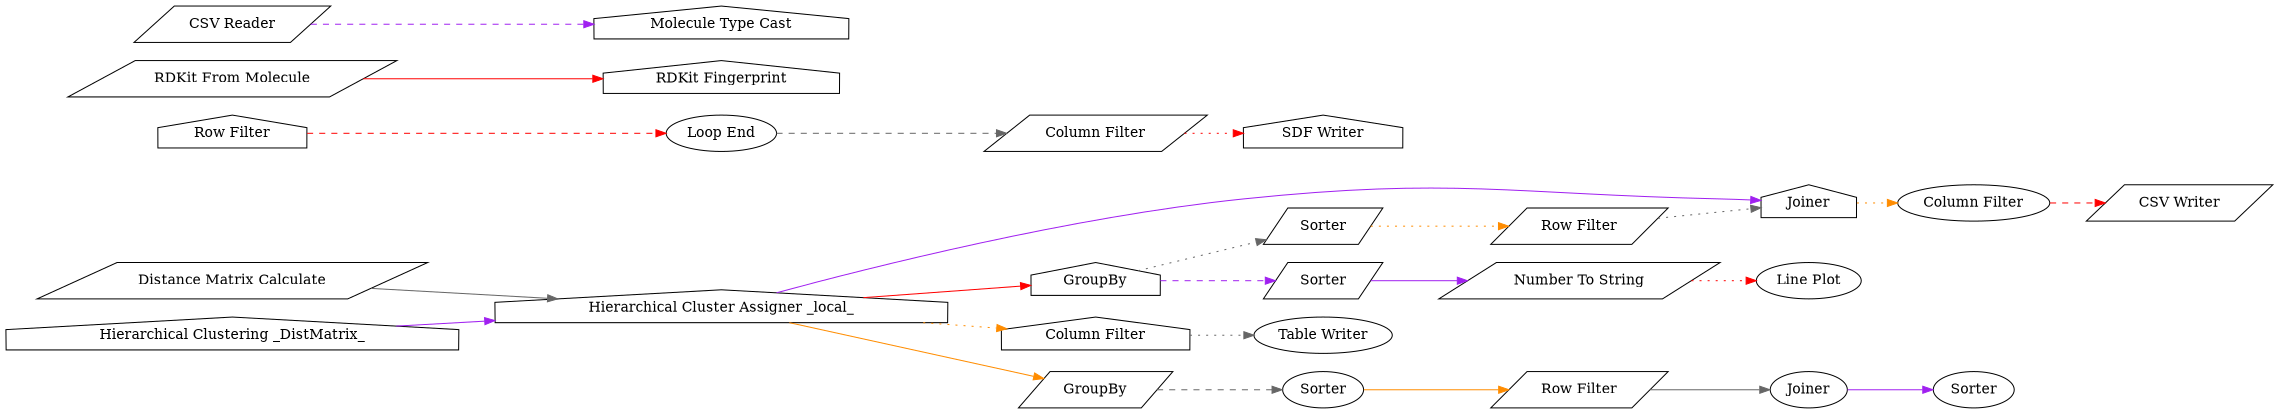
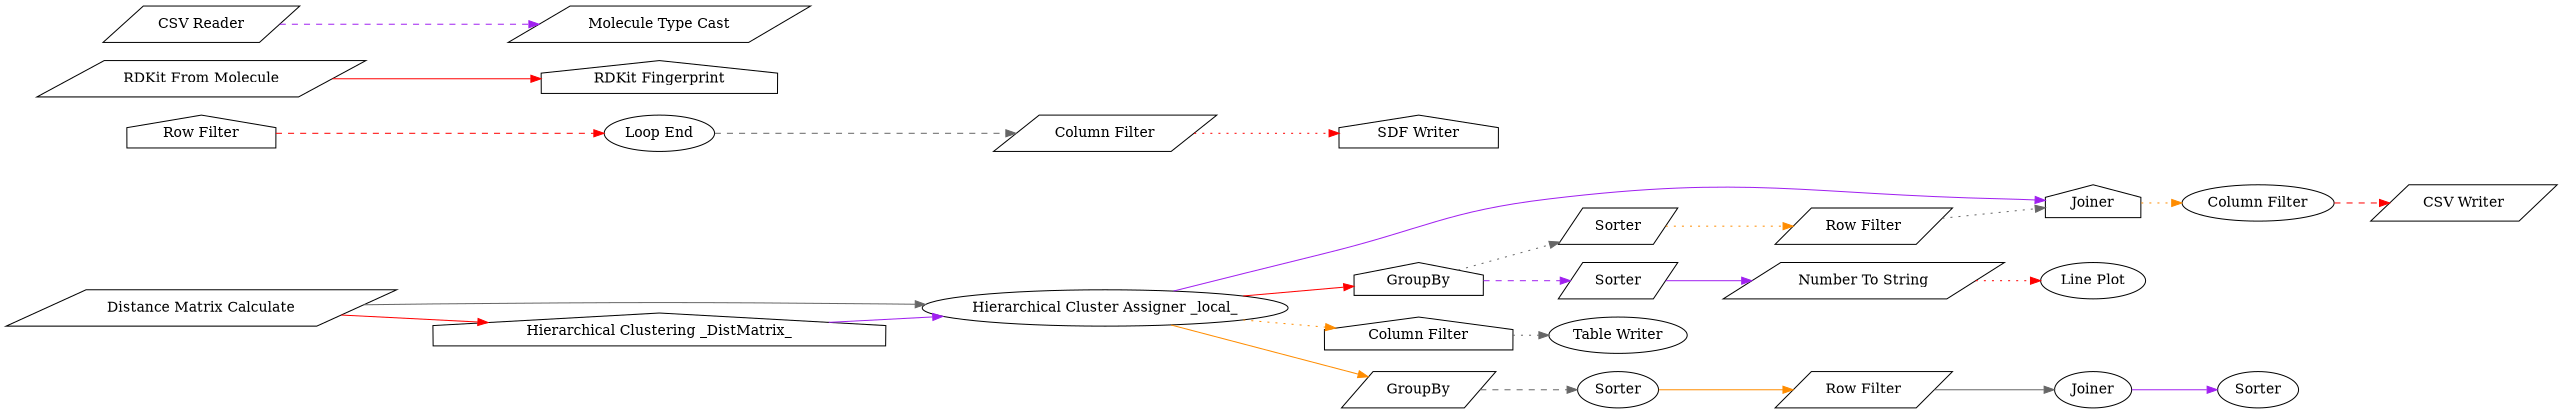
node "Molecule Type Cast": shape house -> parallelogram
node "Hierarchical Cluster Assigner _local_": shape house -> ellipse
edge "Distance Matrix Calculate" -> "Hierarchical Clustering _DistMatrix_": added
